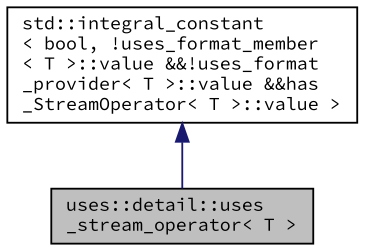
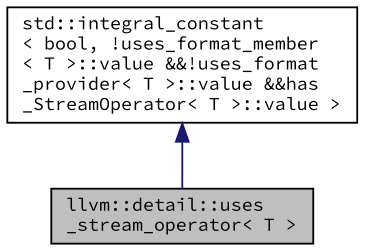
node "uses::detail::uses _stream_operator< T >": label "uses::detail::uses _stream_operator< T >" -> "llvm::detail::uses _stream_operator< T >"
